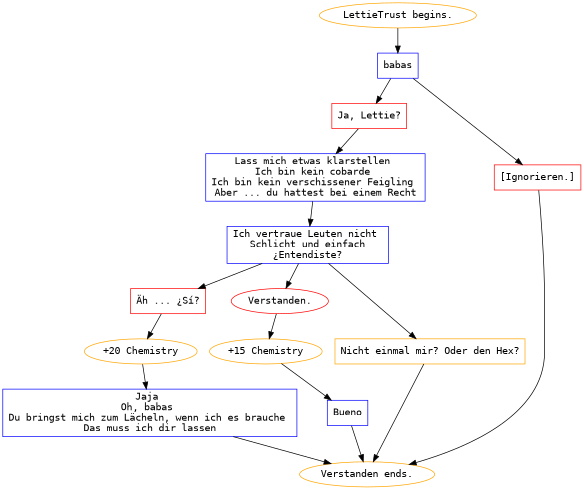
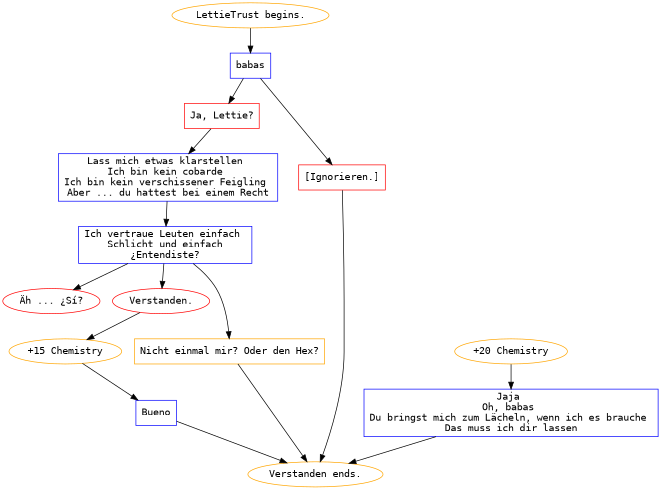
node "Ich vertraue Leuten nicht Schlicht und einfach ¿Entendiste?": label "Ich vertraue Leuten nicht Schlicht und einfach ¿Entendiste?" -> "Ich vertraue Leuten einfach Schlicht und einfach ¿Entendiste?"
node "Äh ... ¿Sí?": shape box -> ellipse
edge "Äh ... ¿Sí?" -> "+20 Chemistry": removed
